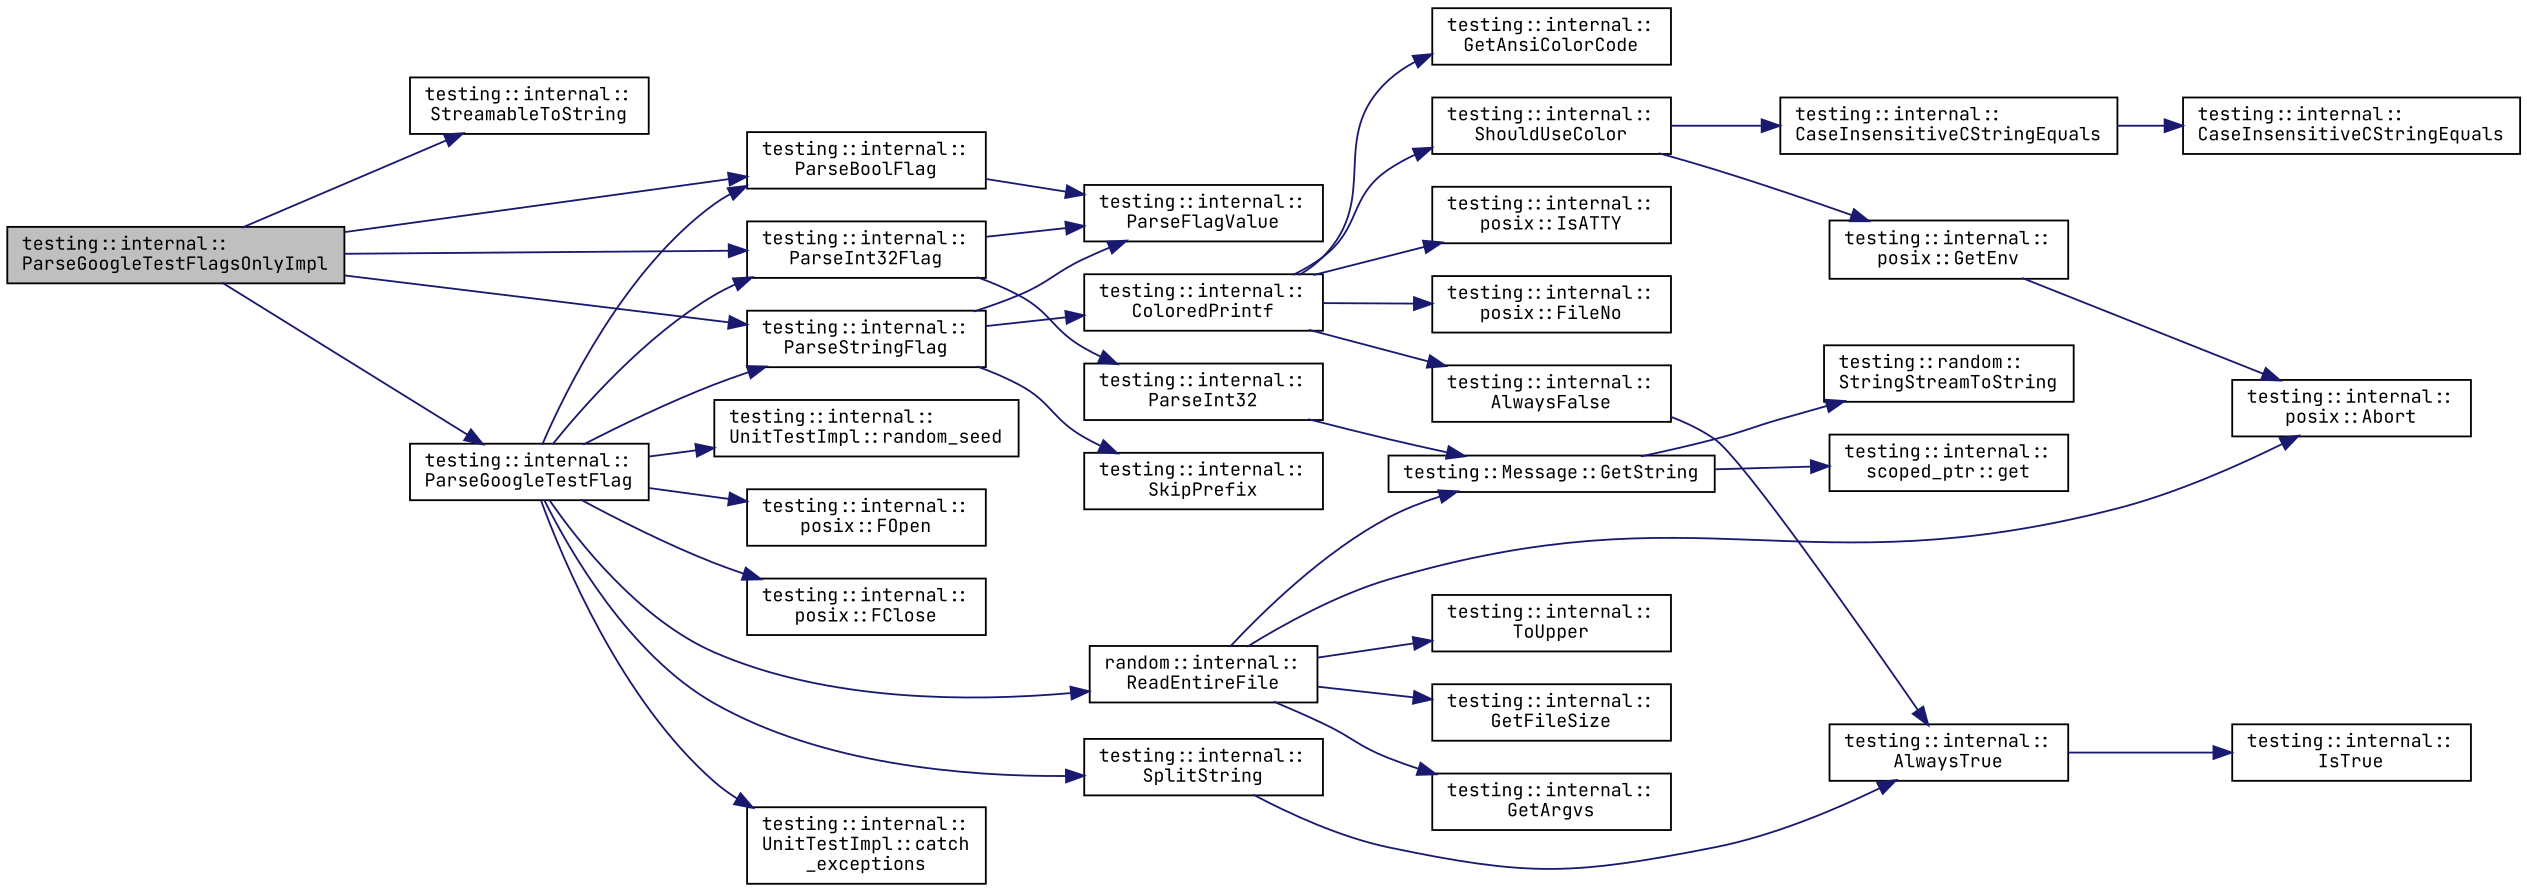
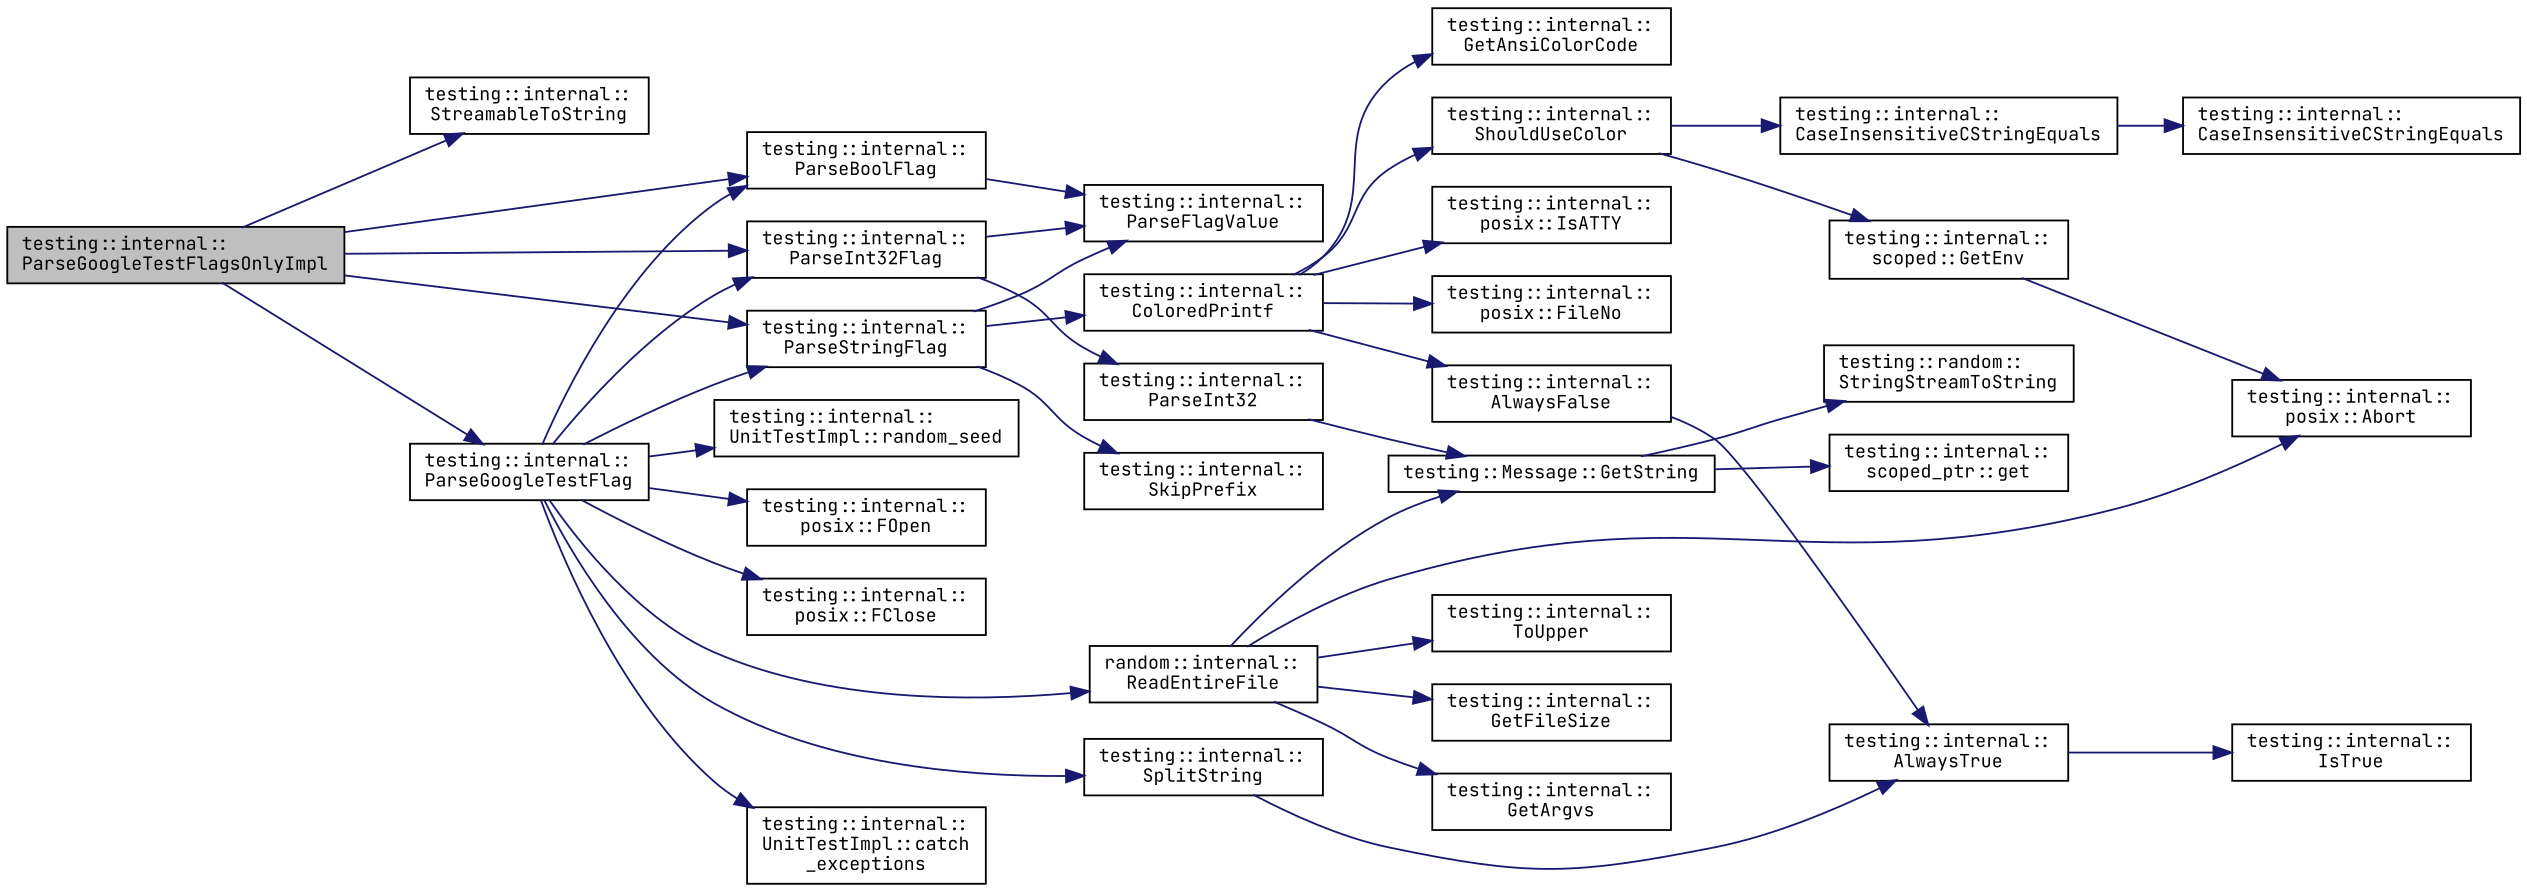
node "testing::internal:: posix::GetEnv": label "testing::internal:: posix::GetEnv" -> "testing::internal:: scoped::GetEnv"
